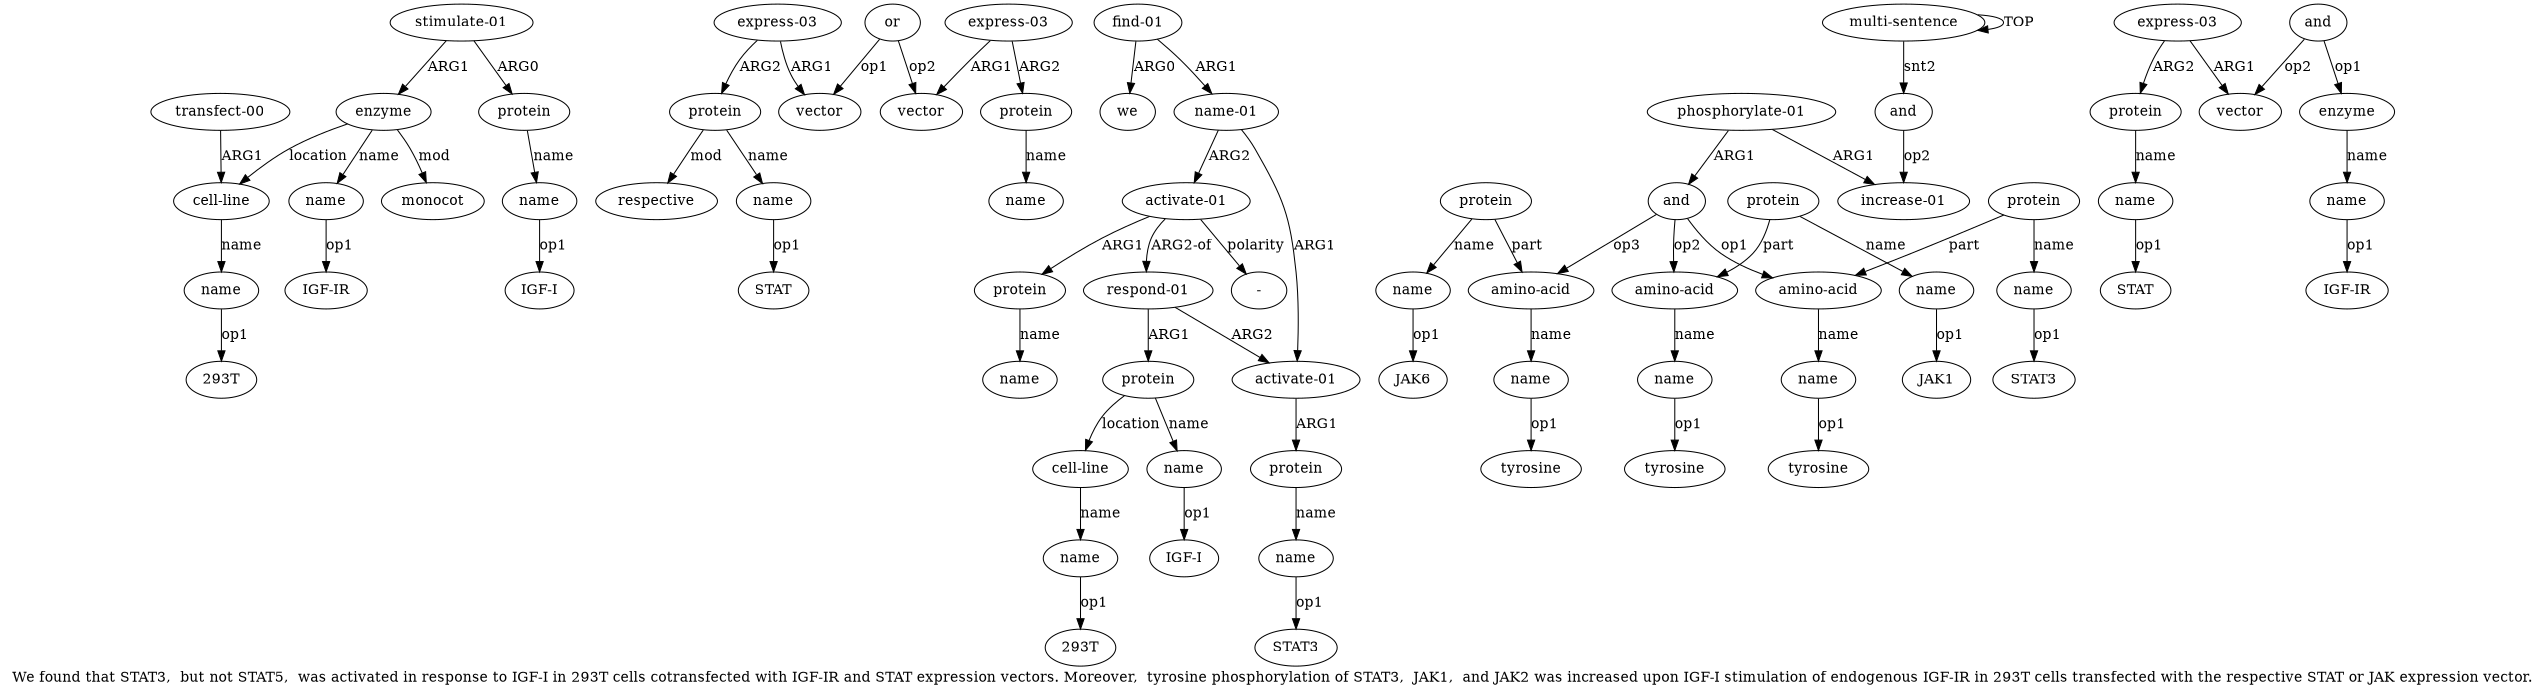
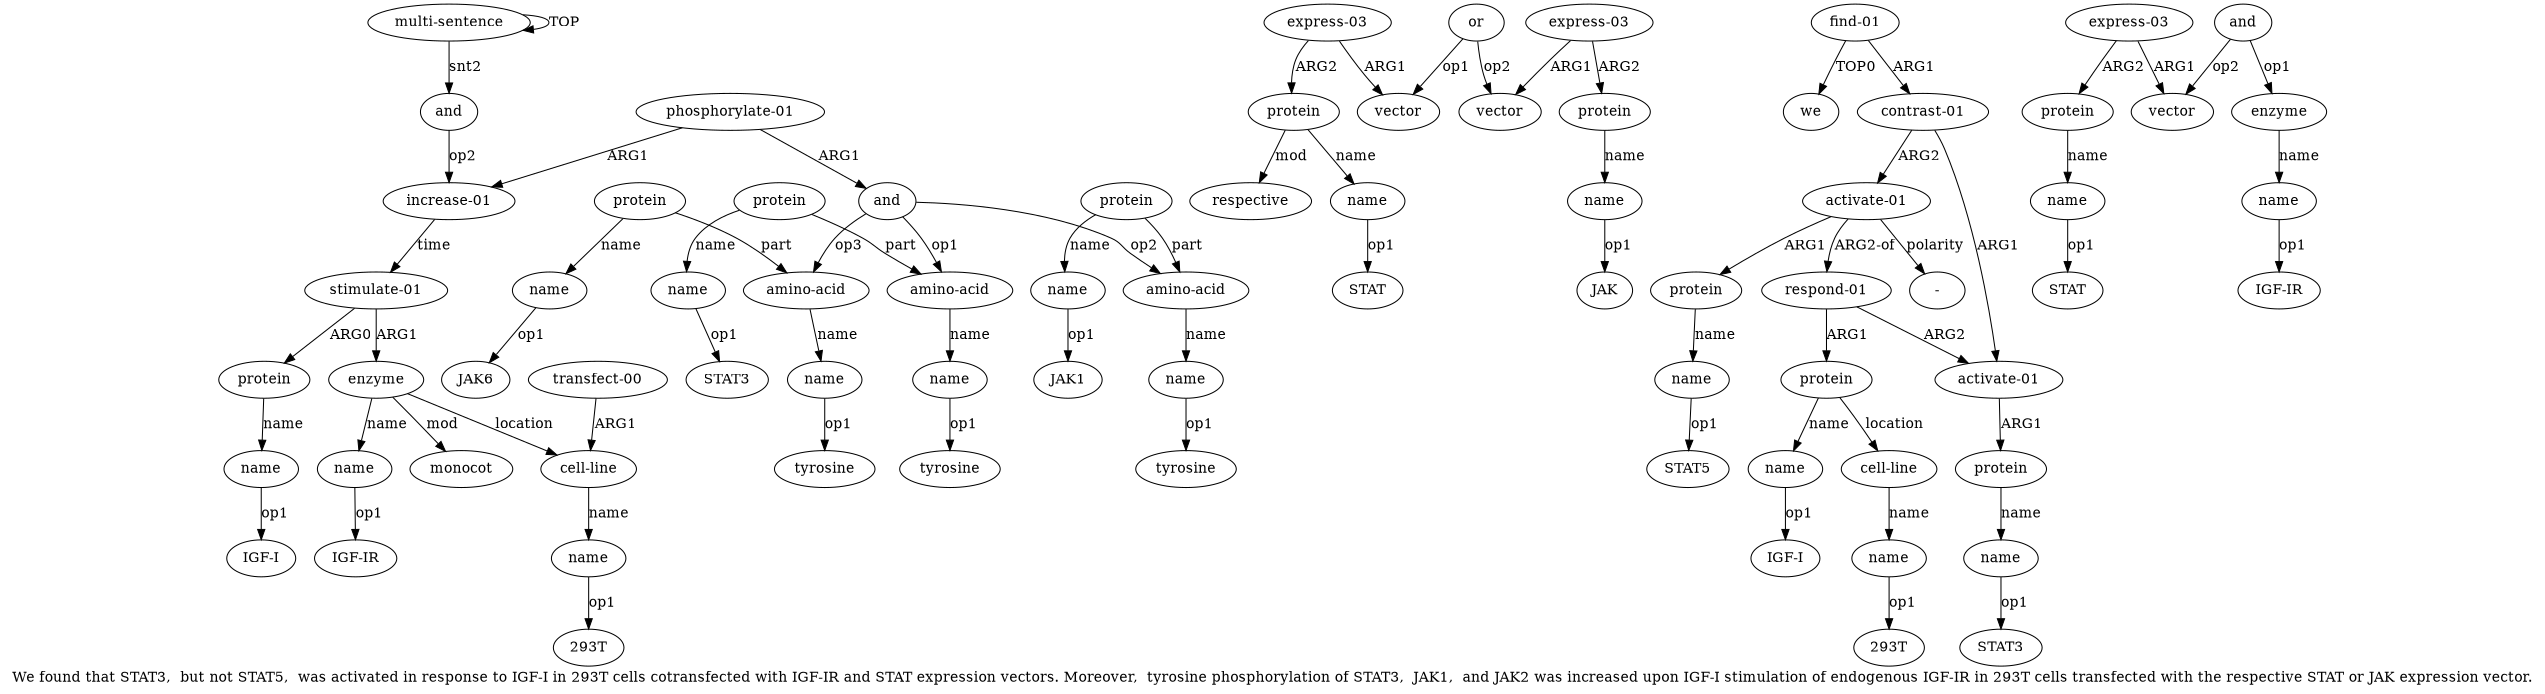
edge "find-01" -> "we": label "ARG0" -> "TOP0"
node "name-01": label "name-01" -> "contrast-01"
edge "increase-01" -> "stimulate-01": added, label "time"
node "JAK": added
node "STAT5": added
